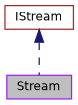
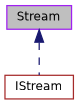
edge "Stream" -> "IStream": reversed
